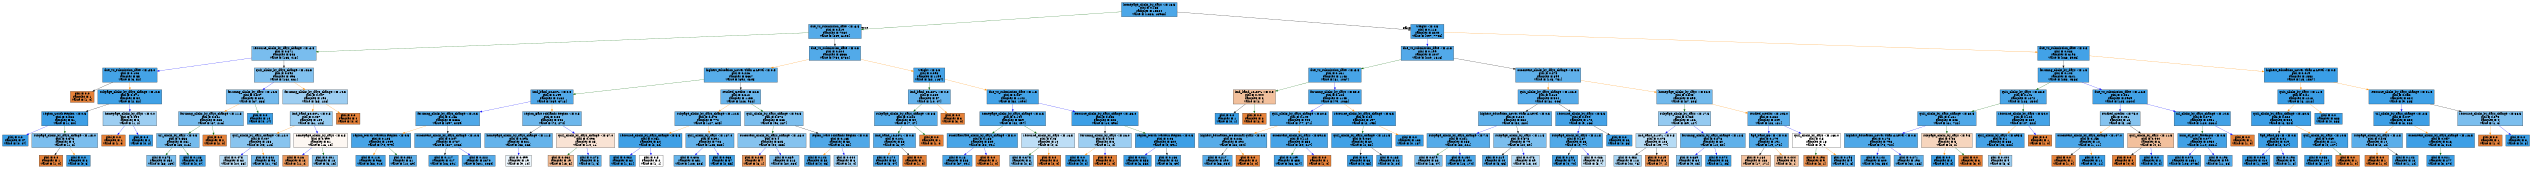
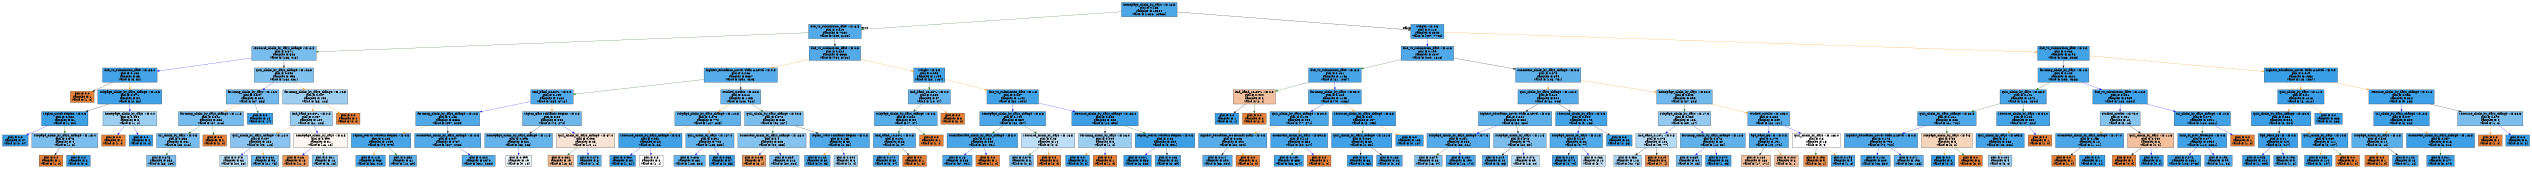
node "gini = 0.128 samples = 29 value = [2, 27]": removed
node "gini = 0.117 samples = 417 value = [26, 391]": removed
